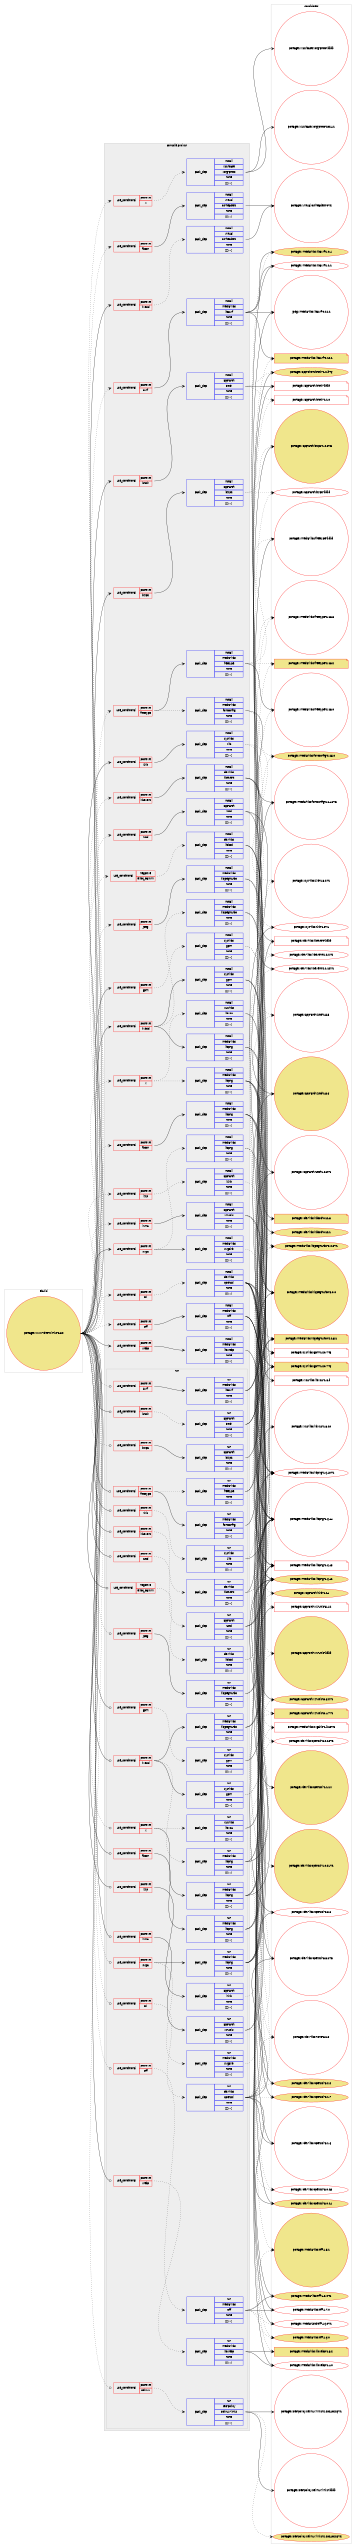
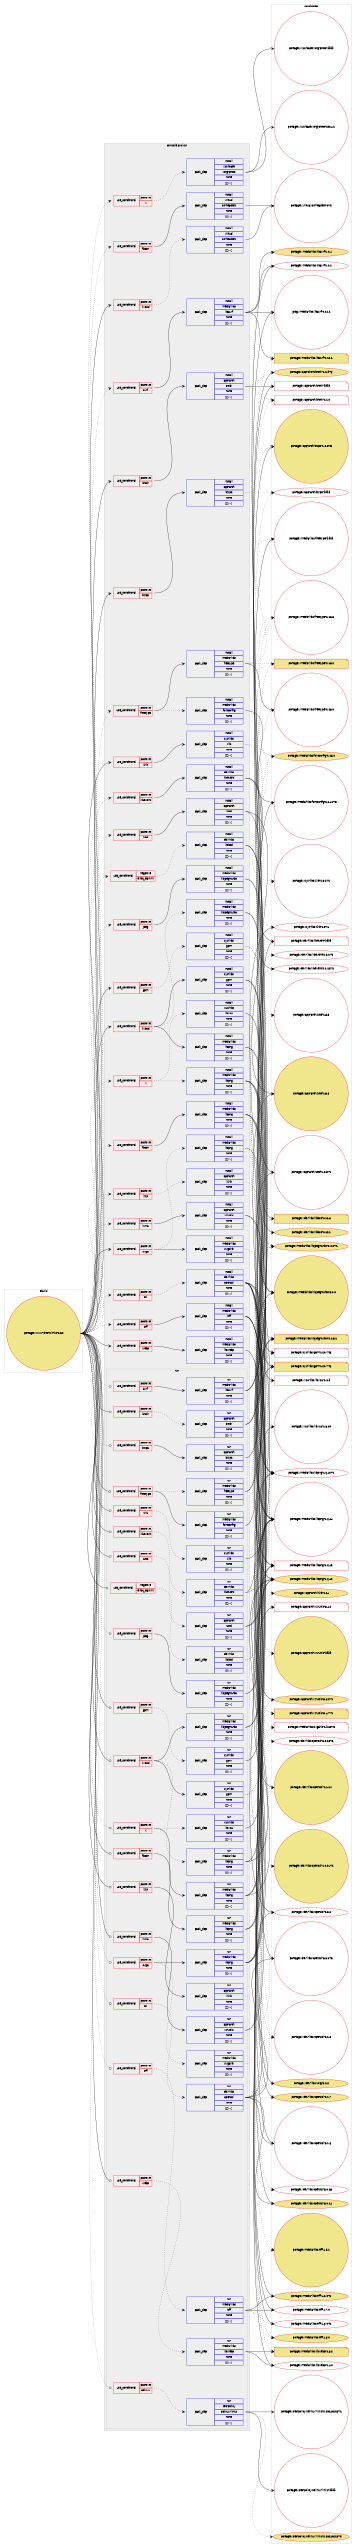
node "portage://dev-libs/none-3.2.3": label "portage://dev-libs/none-3.2.3" -> "portage://dev-libs/openssl-3.2.3"
node "portage://dev-libs/openssl-3.2.2": label "portage://dev-libs/openssl-3.2.2" -> "portage://dev-libs/xorg-3.2.2"
node "portage://media-zstd/tiff-4.6.0-r1": label "portage://media-zstd/tiff-4.6.0-r1" -> "portage://media-libs/tiff-4.6.0-r1"
